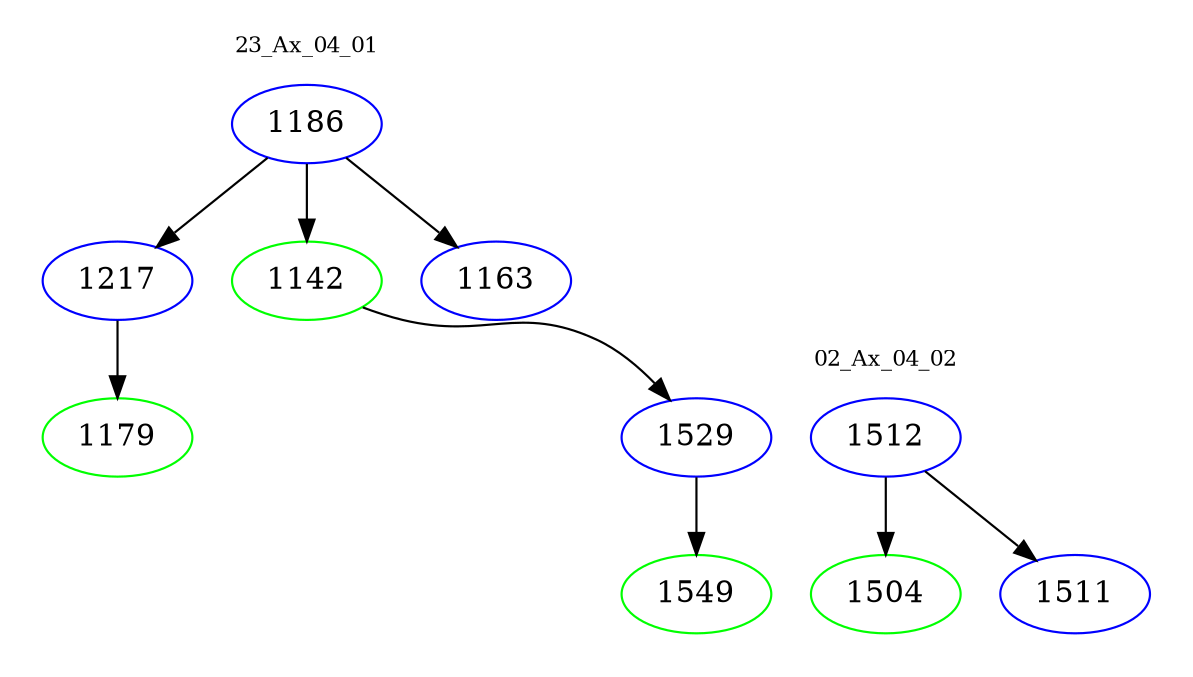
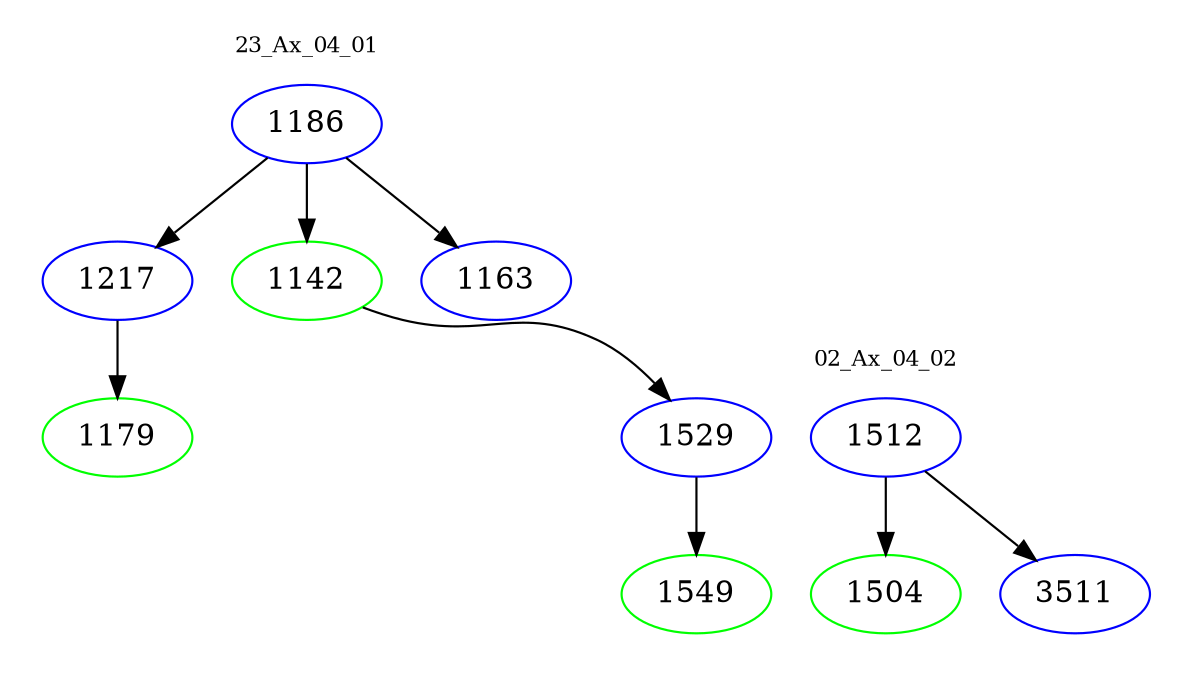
node "1511": label "1511" -> "3511"
